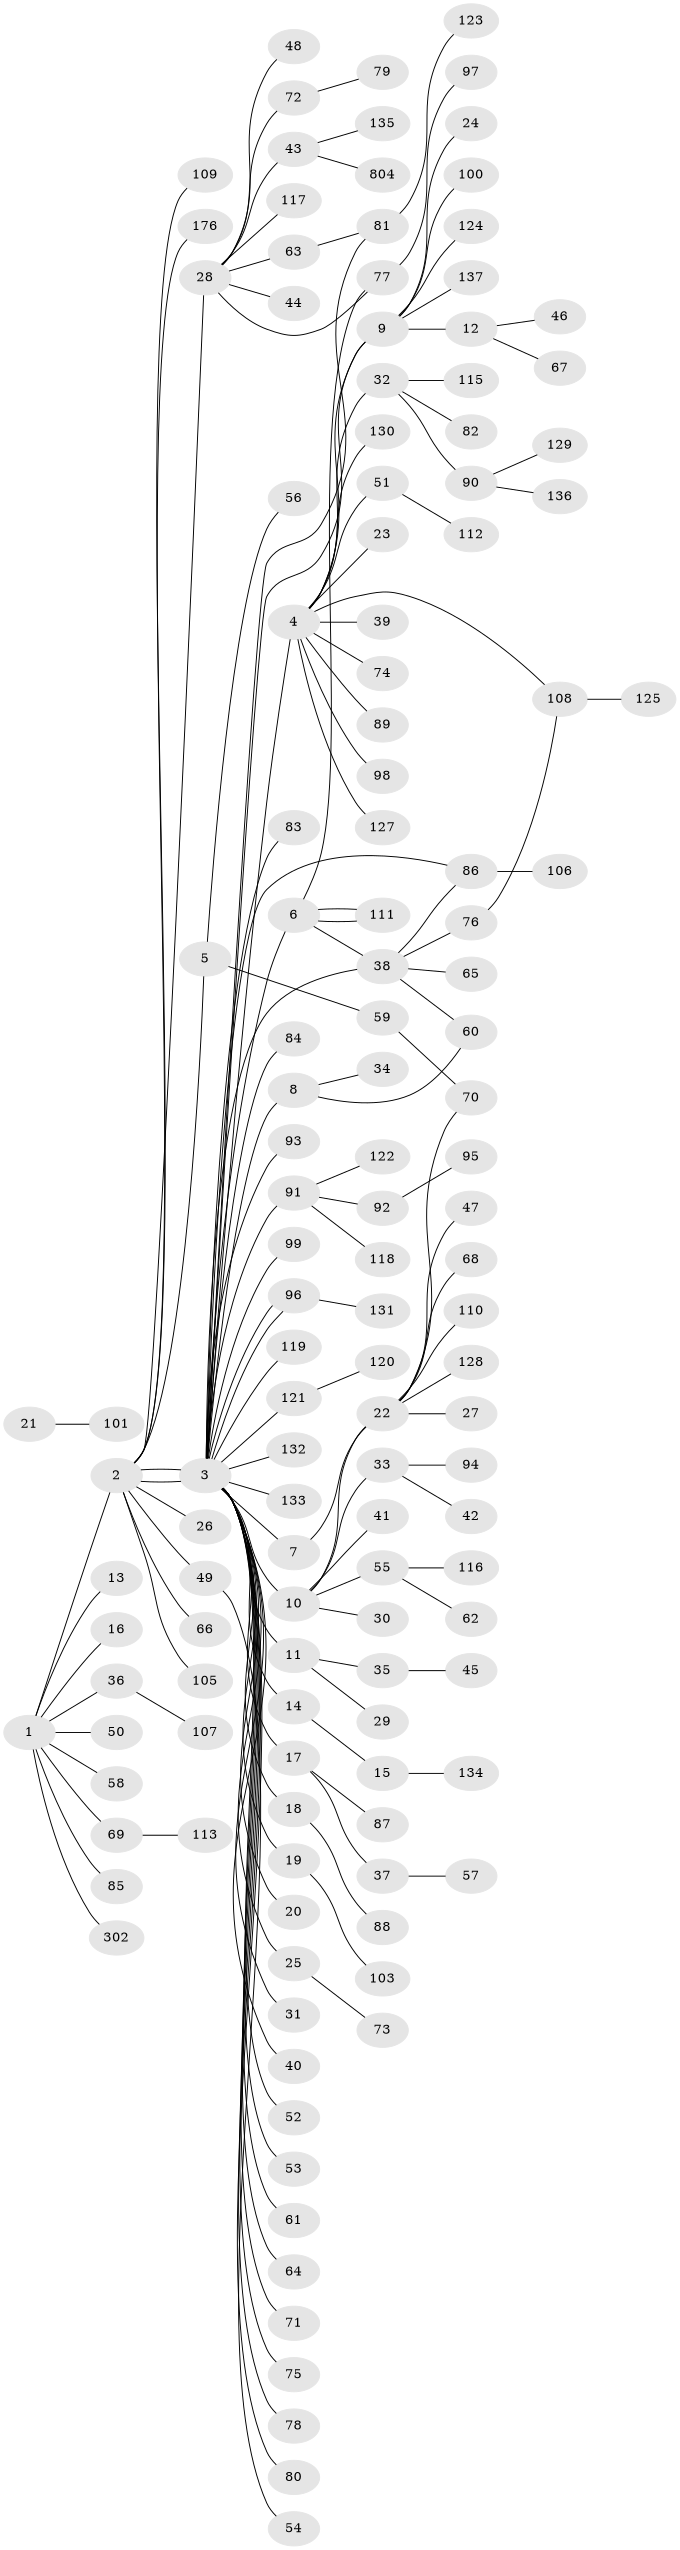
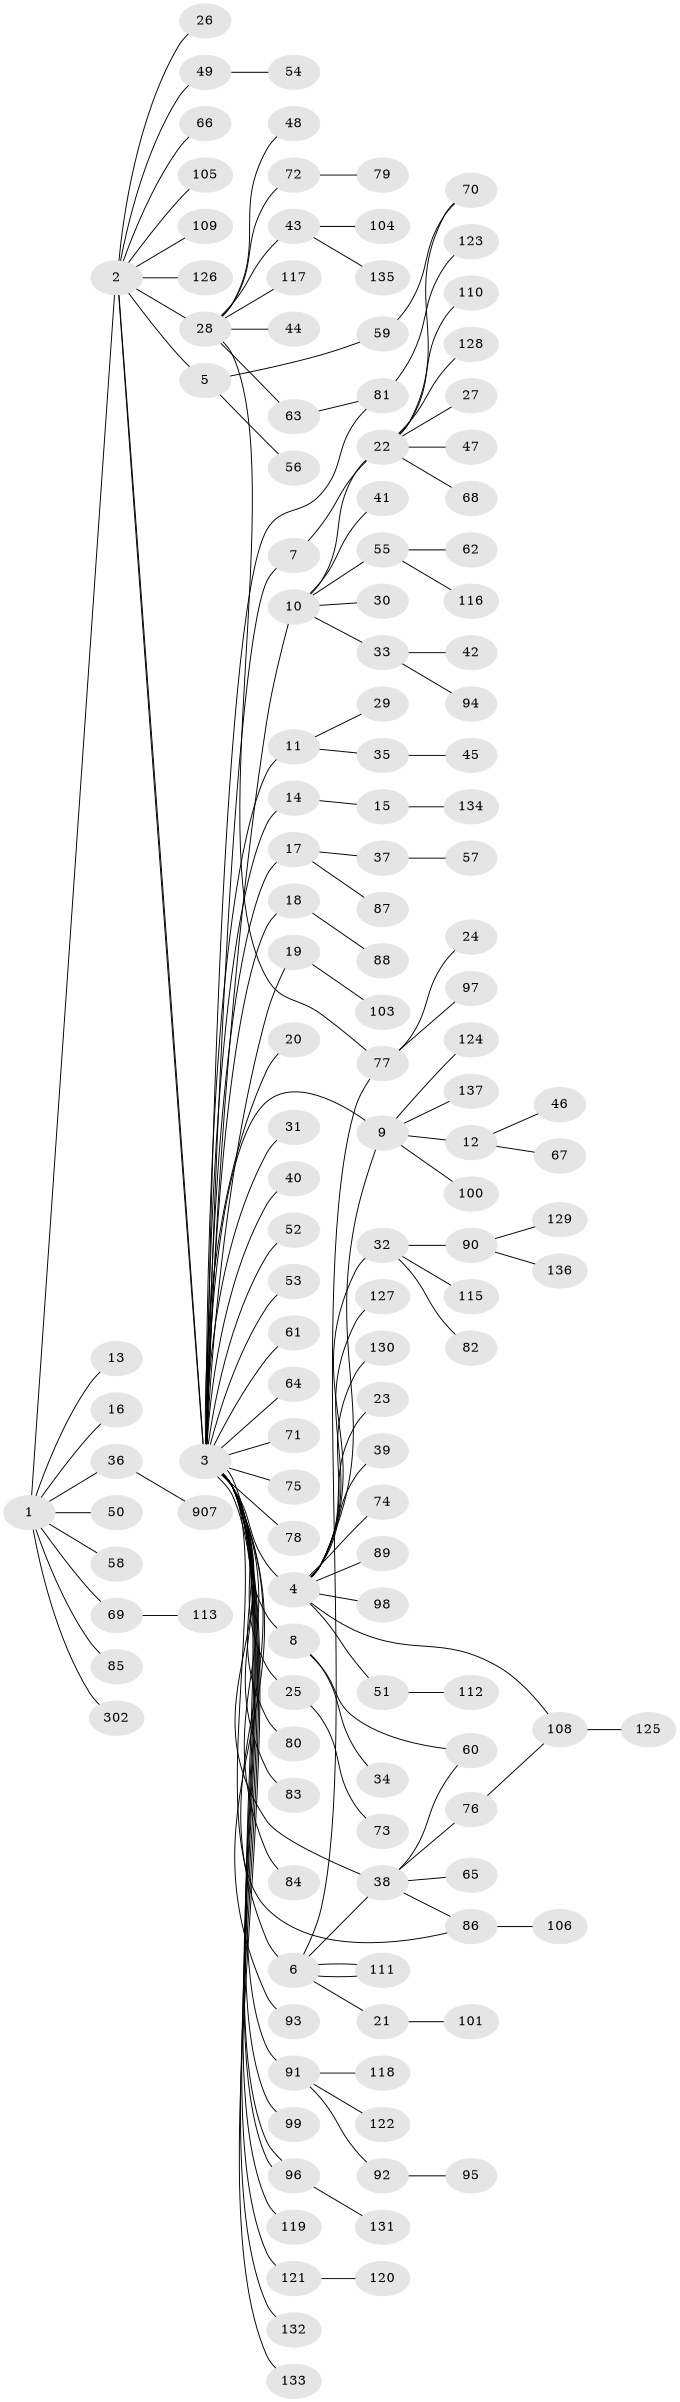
node "804": label "804" -> "104"
node "176": label "176" -> "126"
edge "24" -- "9": now "24" -- "77"
node "107": label "107" -> "907"
edge "6" -- "21": added
